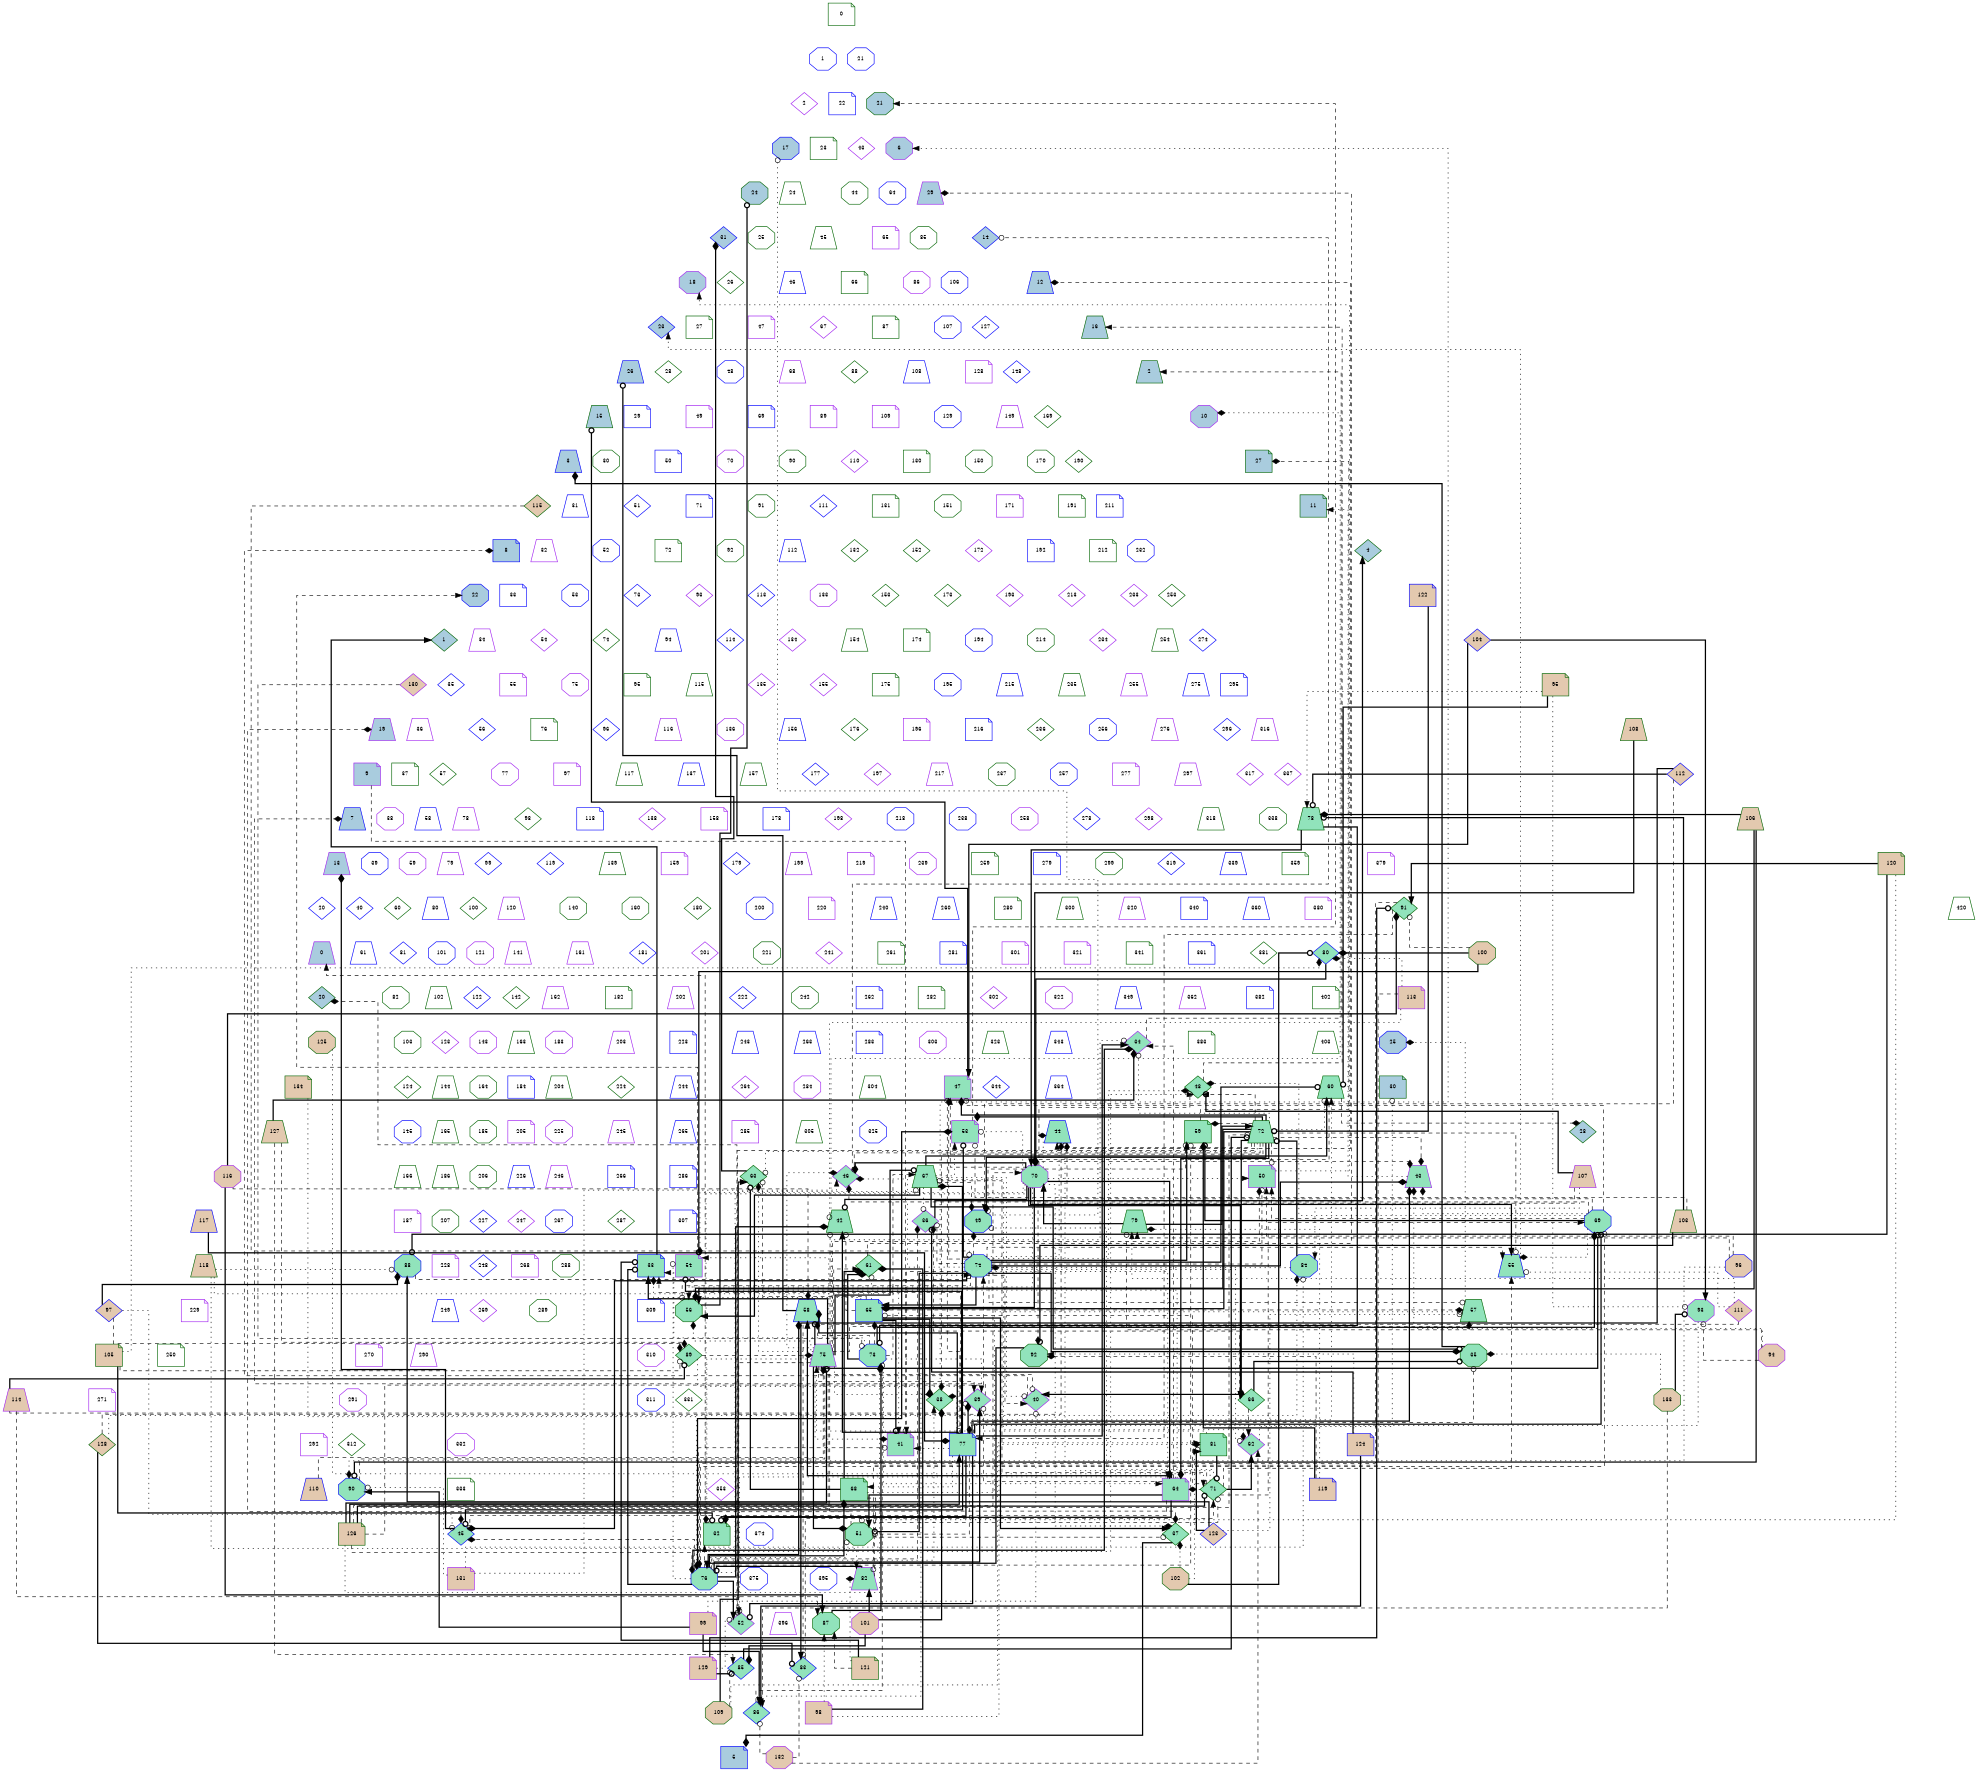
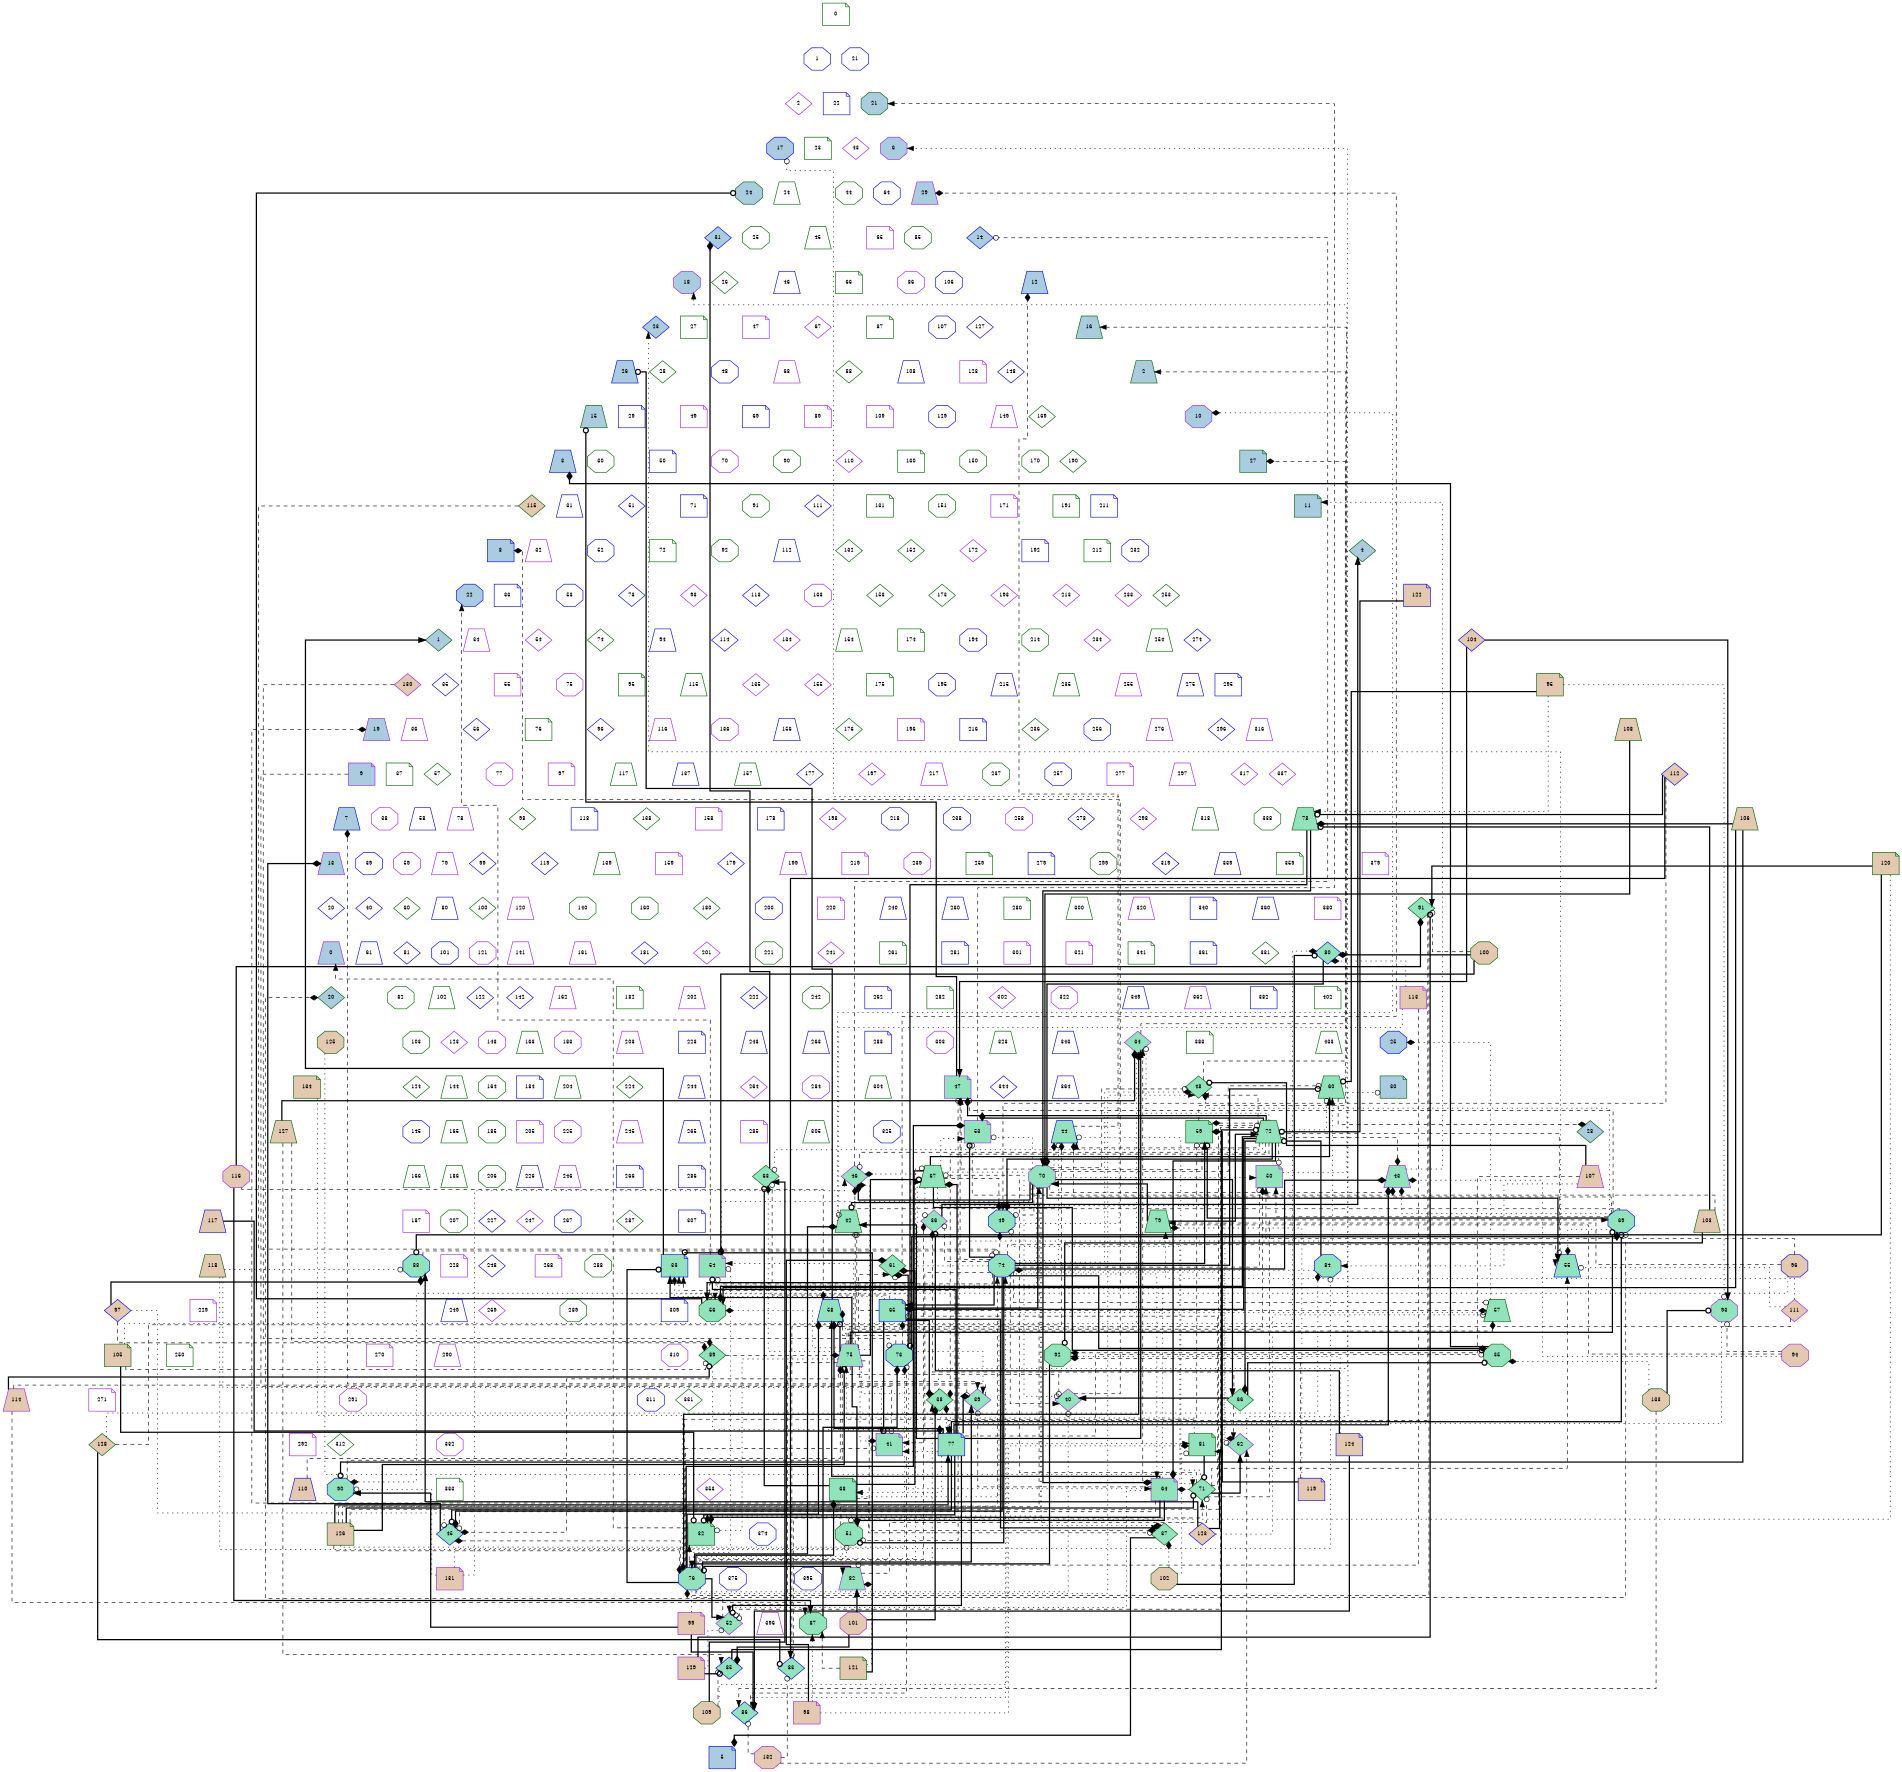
node "138": color purple -> darkgreen
node "420": removed
node "142": color darkgreen -> blue
node "403": label "403" -> "433"
